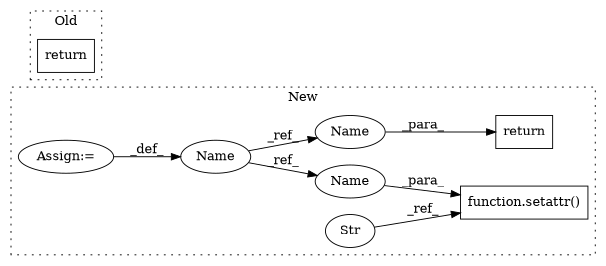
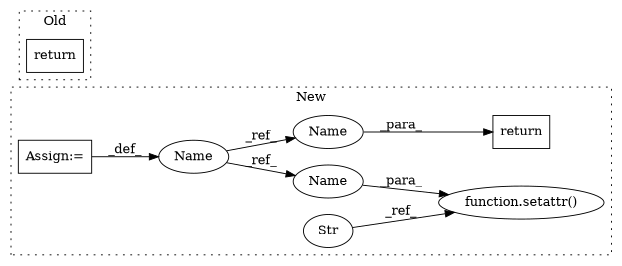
node "Assign:=": shape ellipse -> box
node "function.setattr()": shape box -> ellipse
